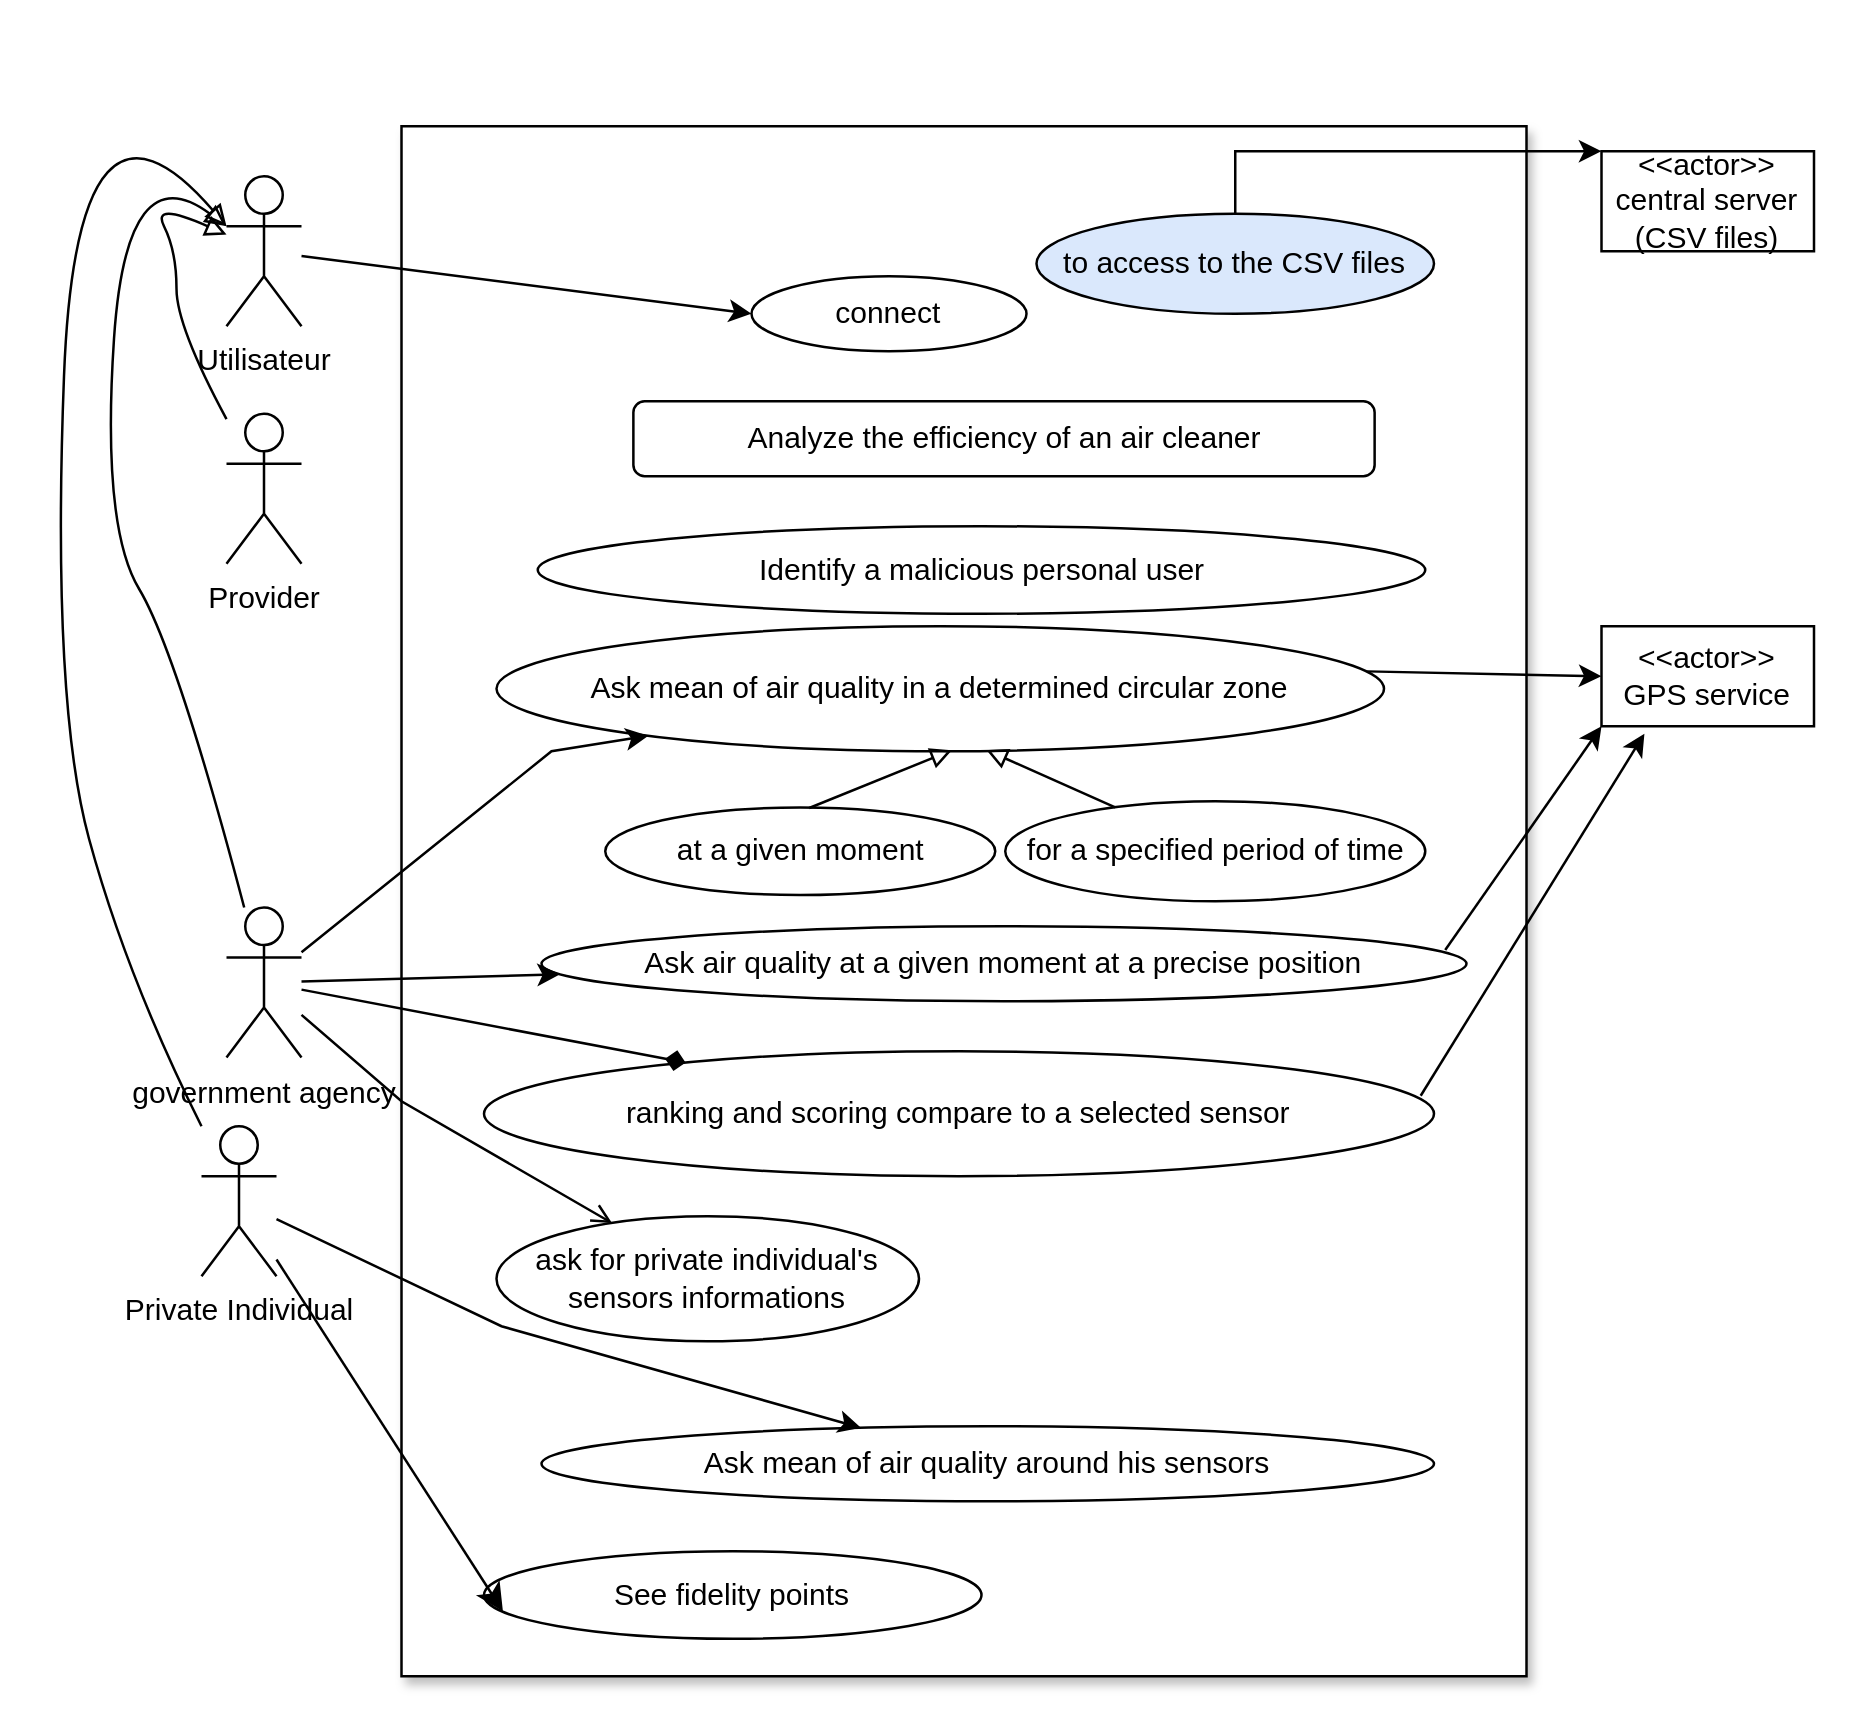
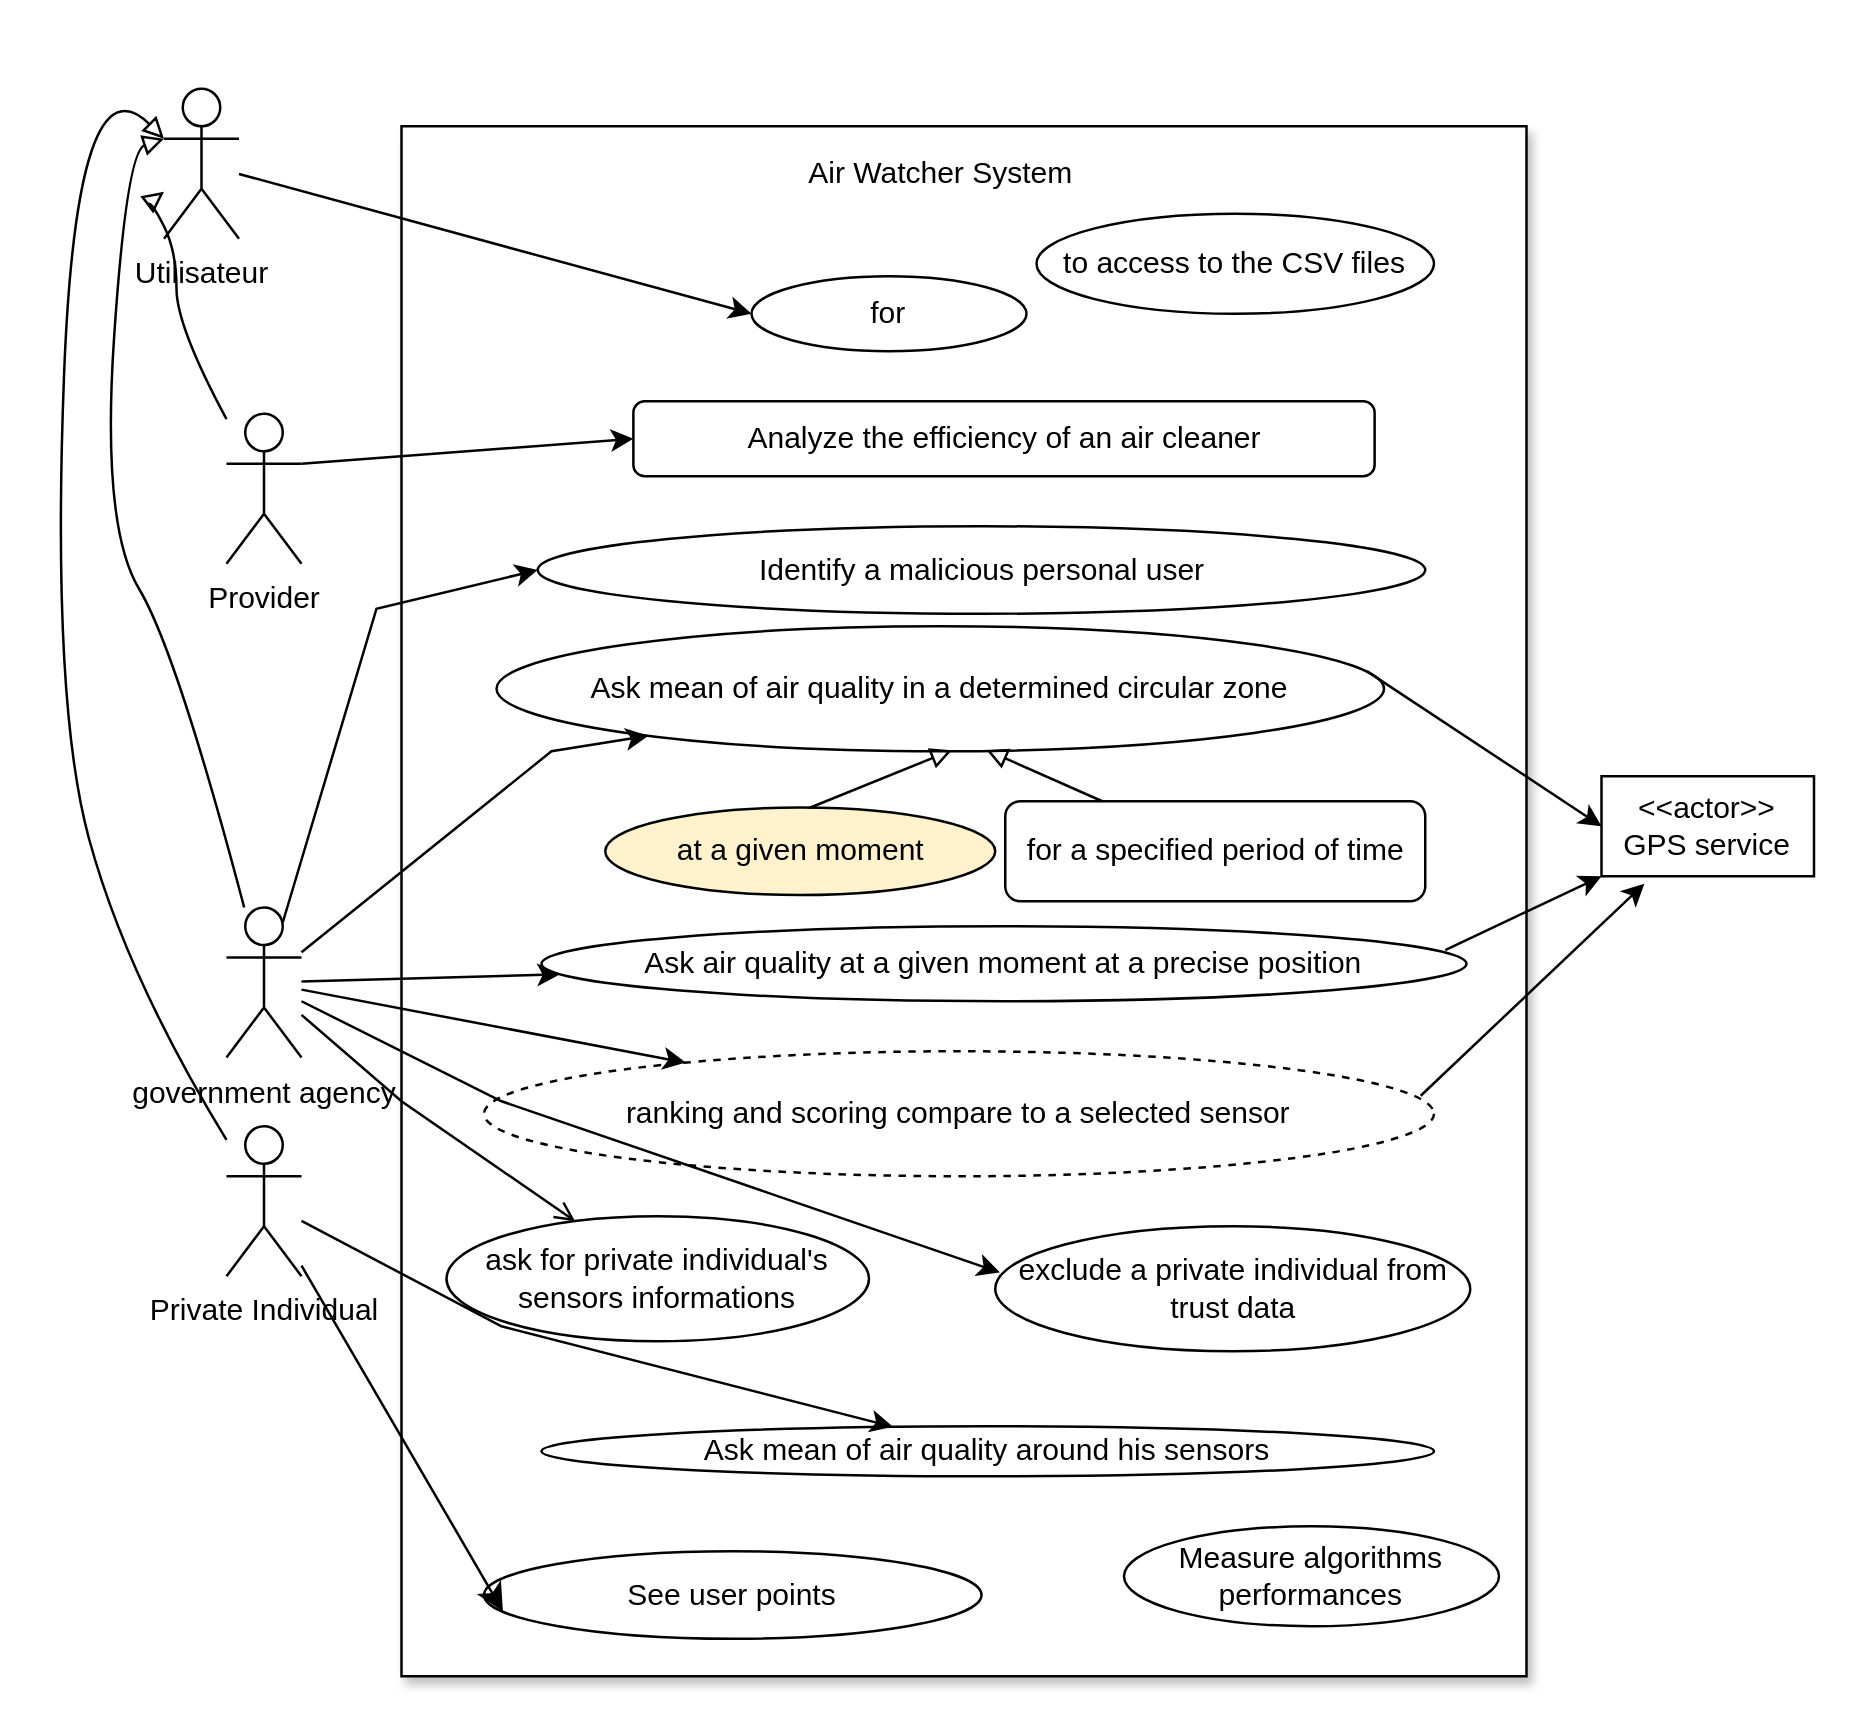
edge "to access to the CSV files" -> "<<actor>> central server (CSV files)": removed
node "Air Watcher System": added
node "<<actor>> central server (CSV files)": removed
node "Utilisateur": moved (264, 251) -> (201, 164)
node "to access to the CSV files": fillcolor #dae8fc -> #ffffff
node "connect": label "connect" -> "for"
edge "Provider" -> "Analyze the efficiency of an air cleaner": added
node "<<actor>> GPS service": moved (1708, 676) -> (1708, 826)
edge "government agency" -> "Identify a malicious personal user": added
node "at a given moment": fillcolor #ffffff -> #fff2cc
node "for a specified period of time": shape ellipse -> rounded rectangle
edge "government agency" -> "ranking and scoring compare to a selected sensor": arrowhead diamond -> classic
node "ranking and scoring compare to a selected sensor": style solid -> dashed
edge "government agency" -> "exclude a private individual from trust data": added
node "Private Individual": moved (239, 1201) -> (264, 1201)
node "ask for private individual's sensors informations": moved (708, 1279) -> (658, 1279)
node "exclude a private individual from trust data": added
node "Ask mean of air quality around his sensors": size 893x75 -> 893x50
node "Measure algorithms performances": added
node "See fidelity points": label "See fidelity points" -> "See user points"
